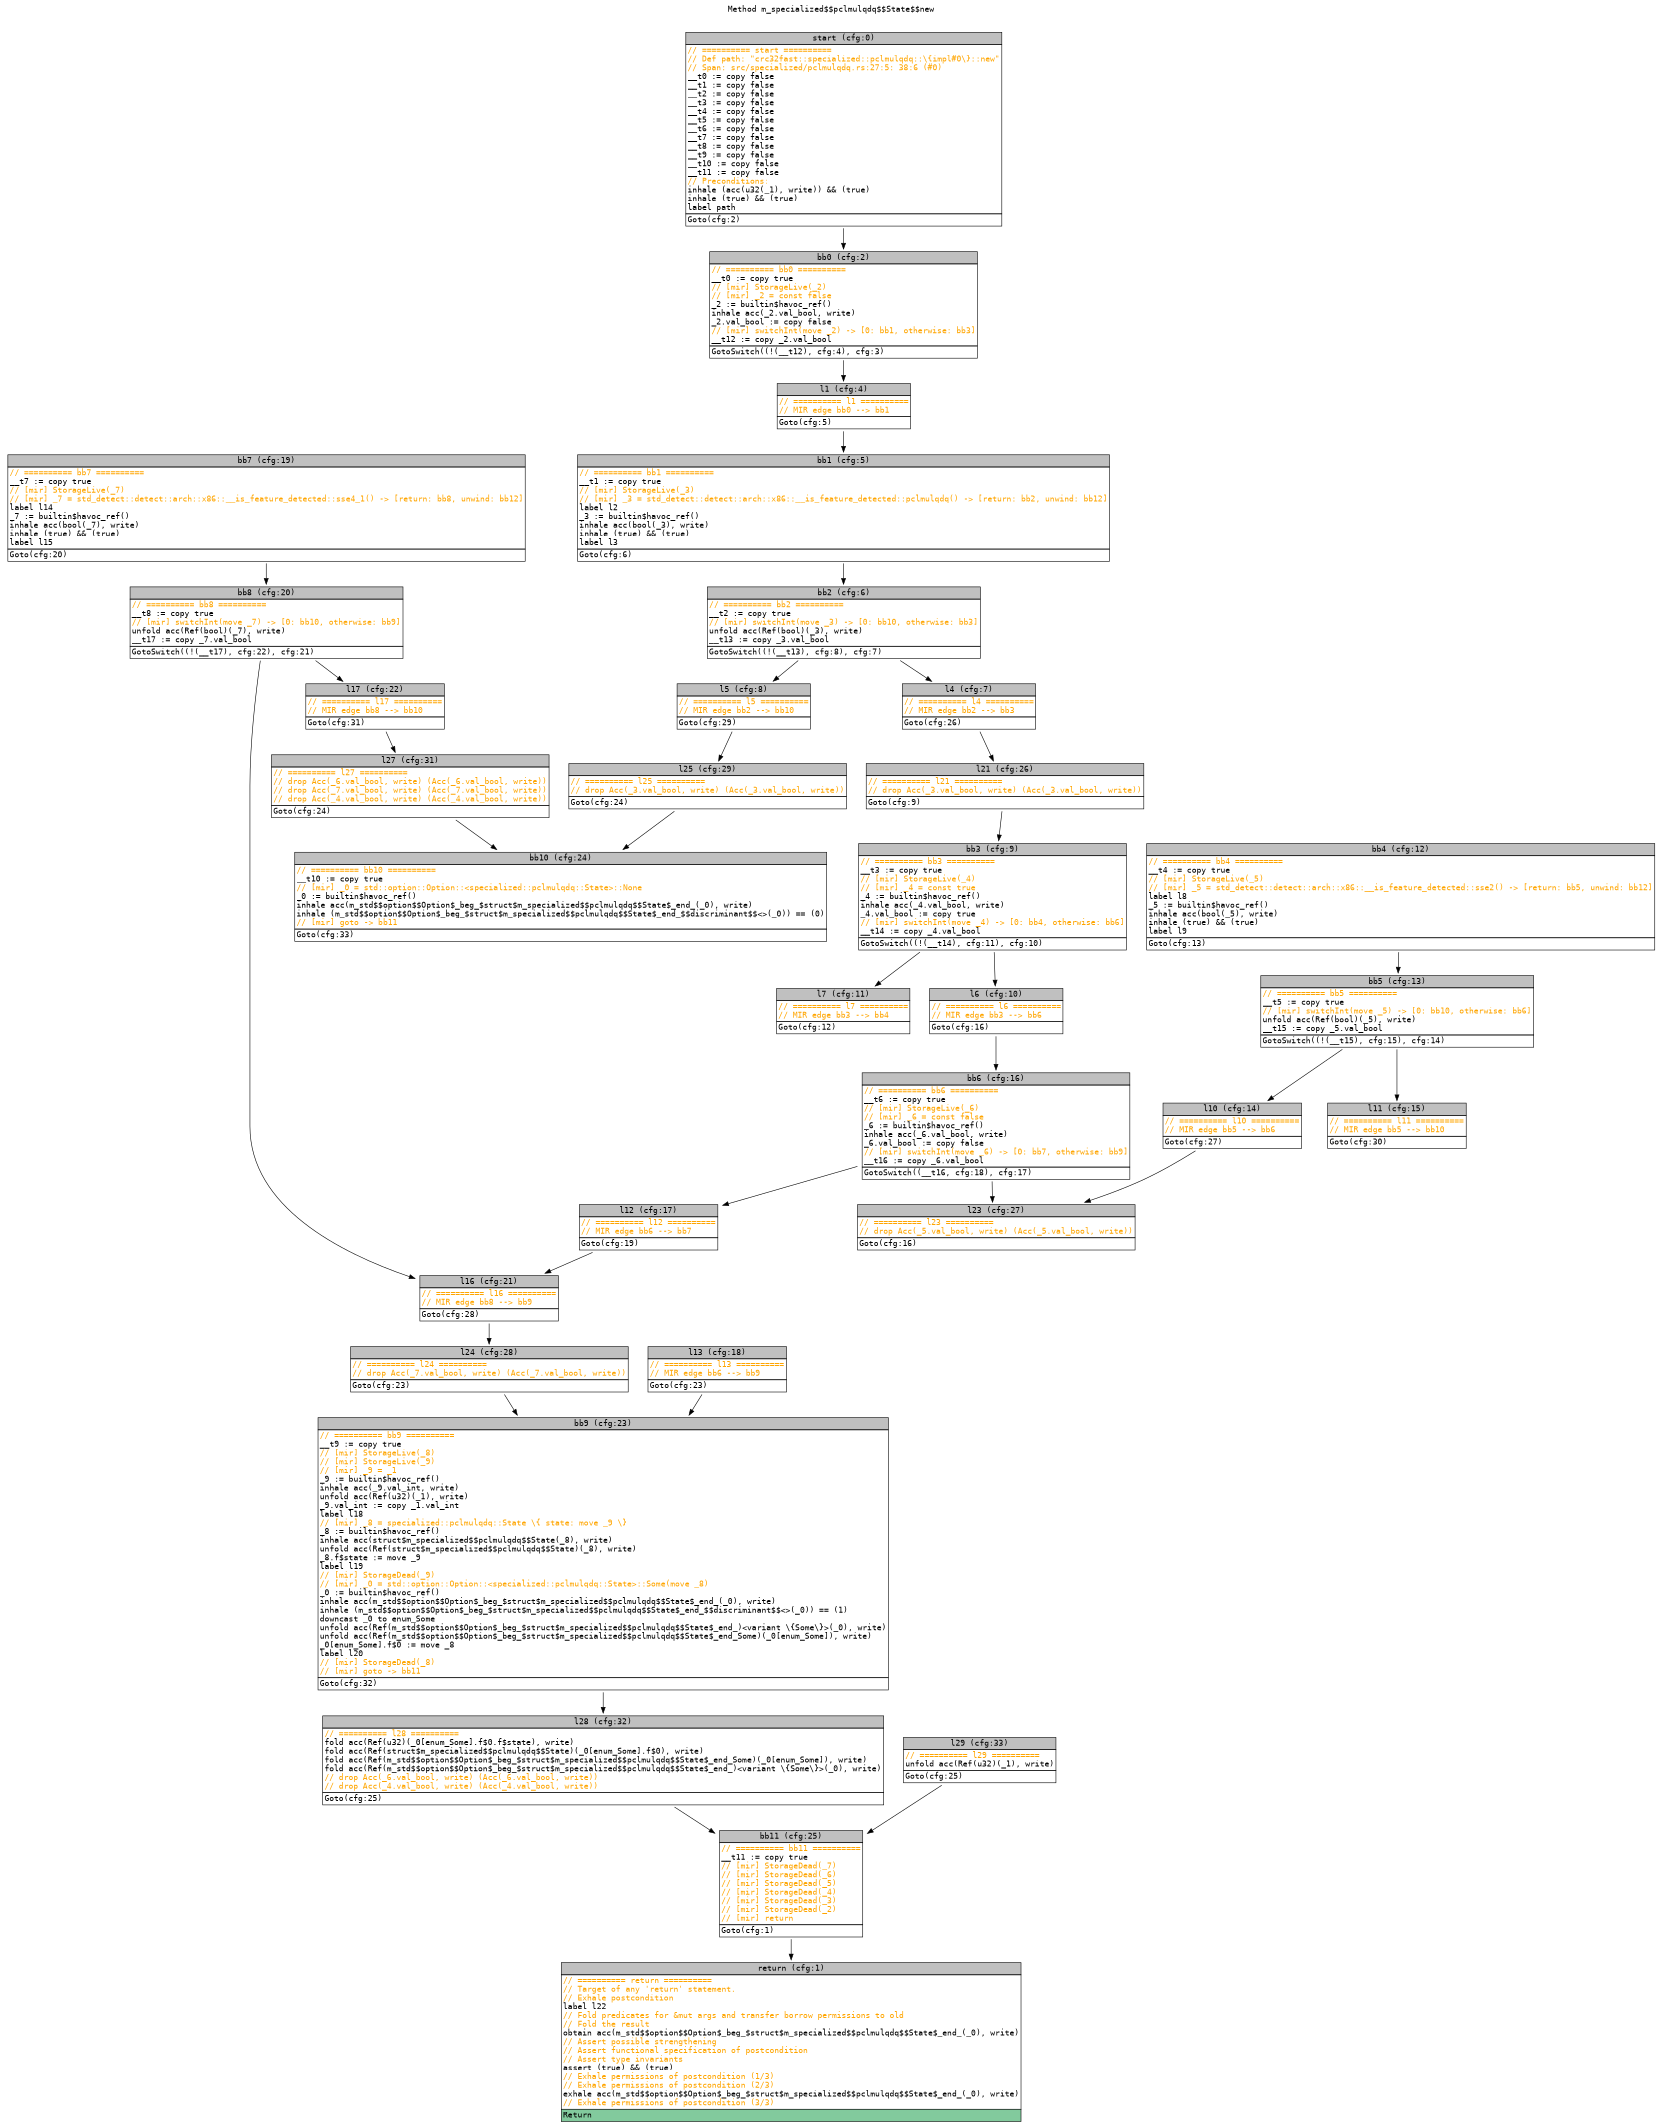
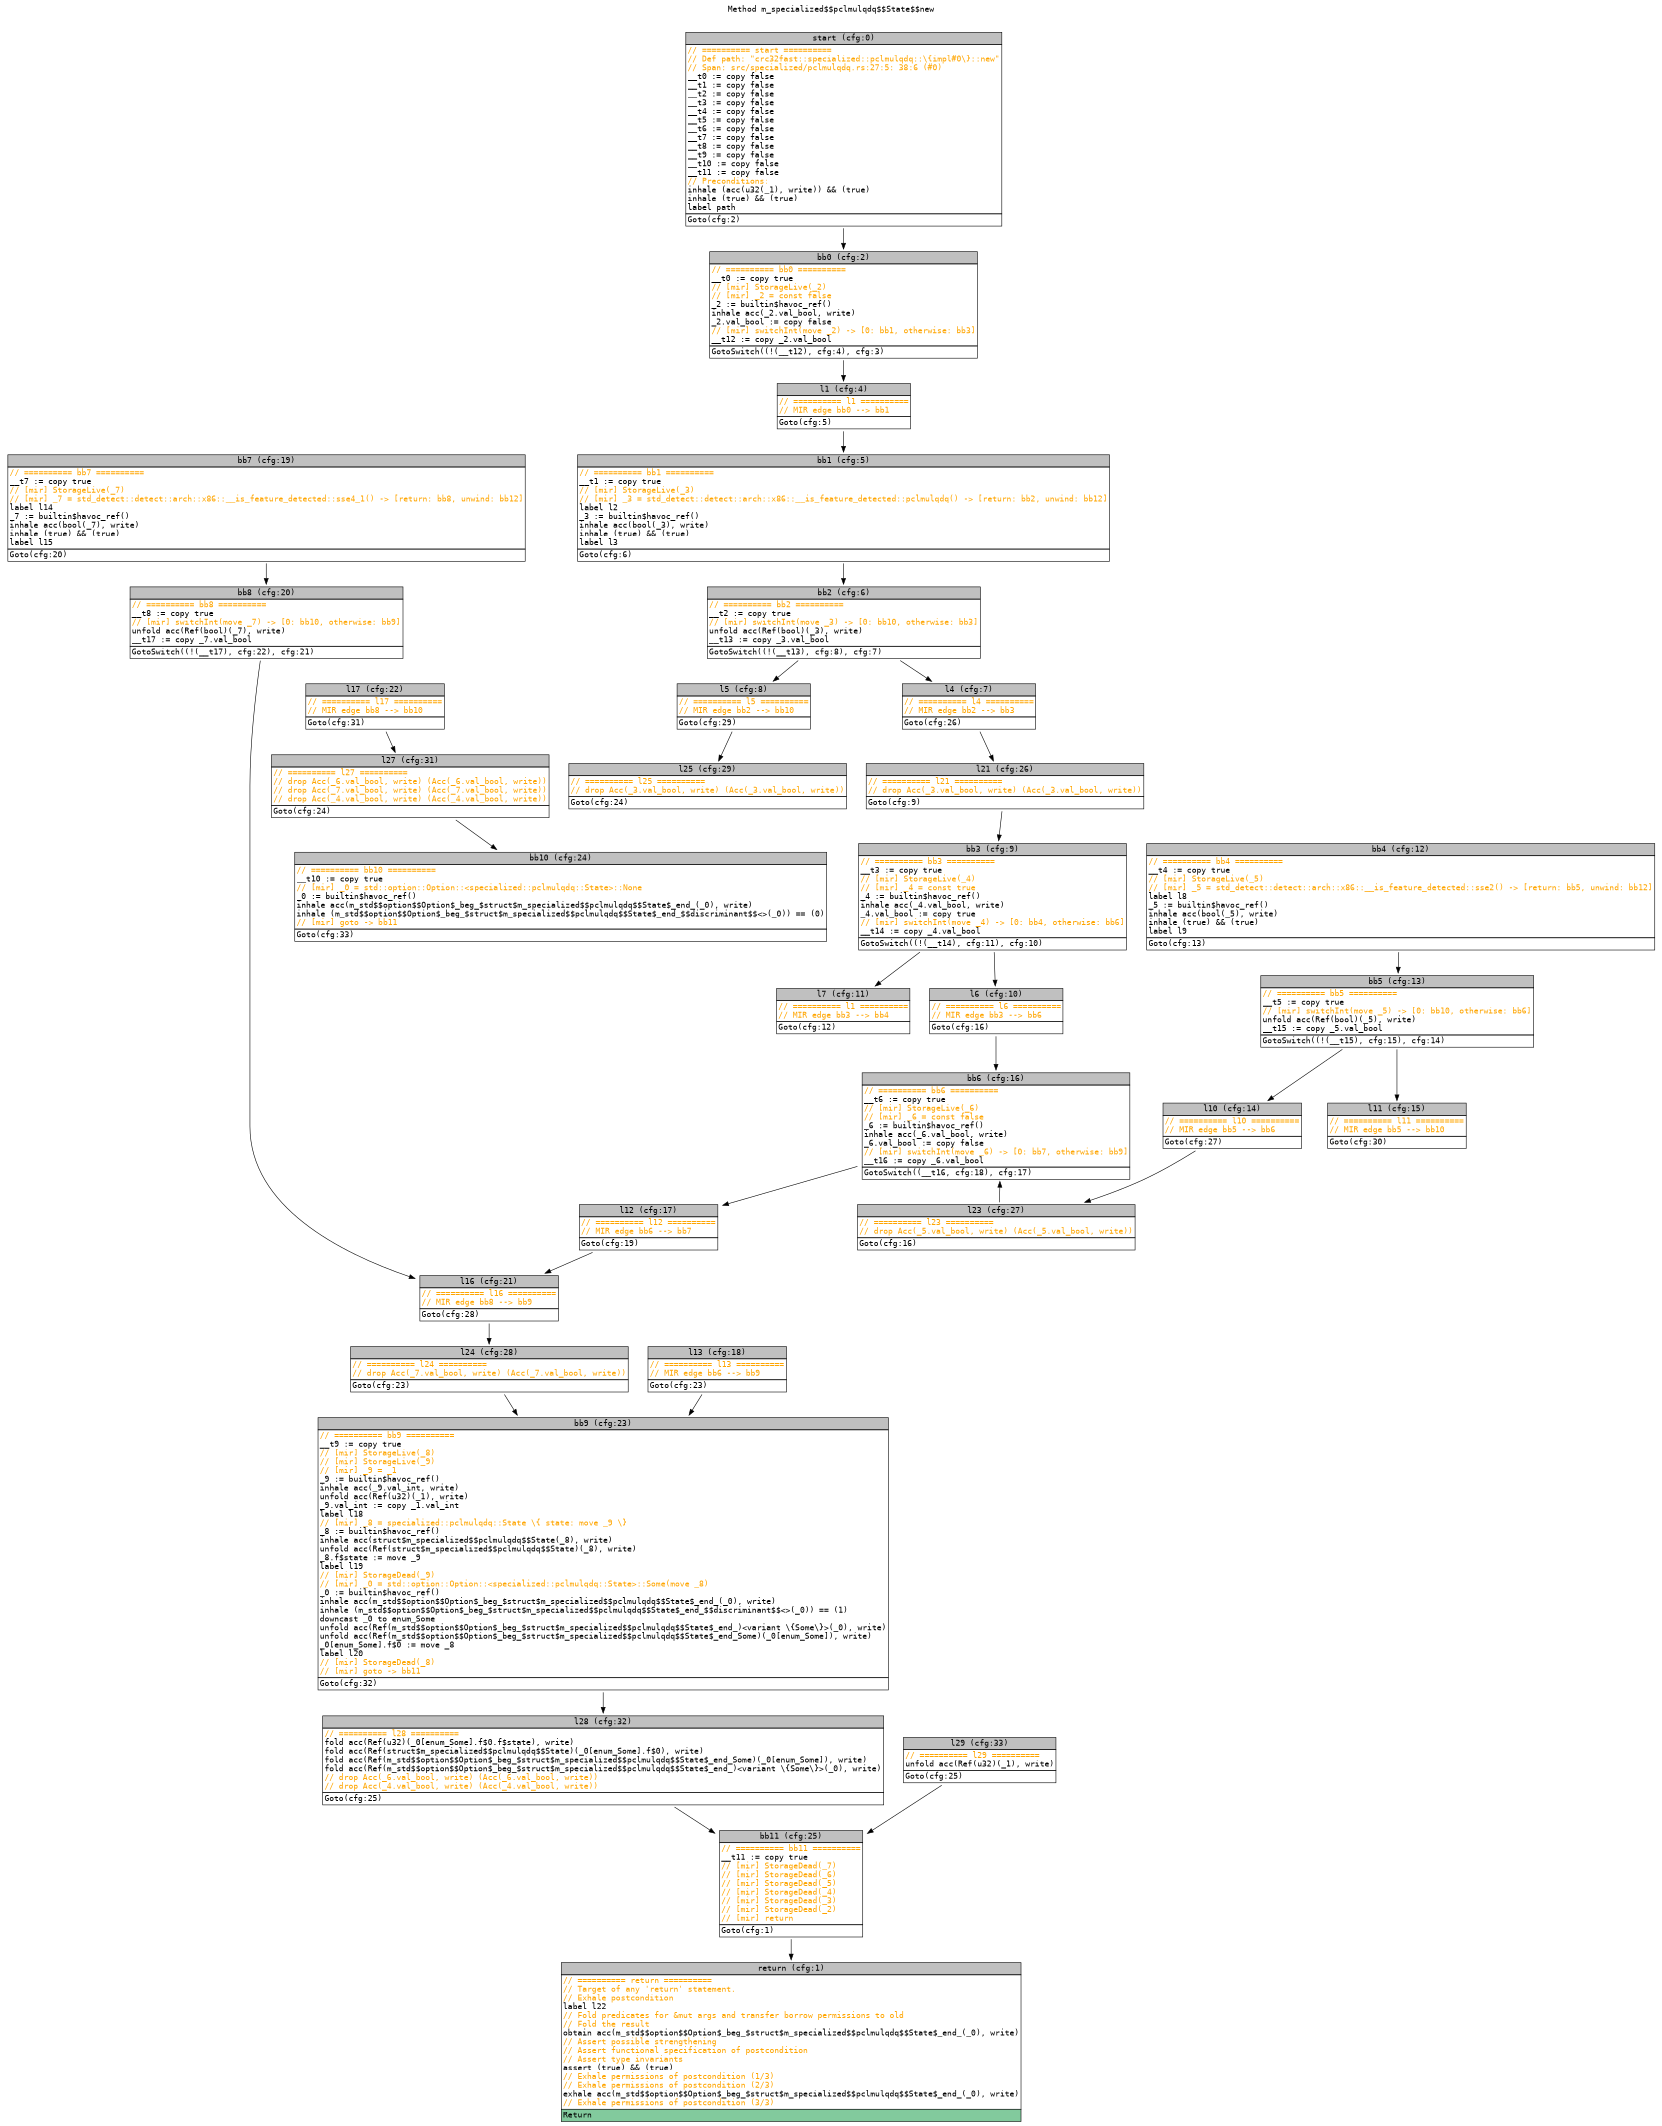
edge "bb8 (cfg:20)" -> "l17 (cfg:22)": removed
edge "l25 (cfg:29)" -> "bb10 (cfg:24)": removed
node "l7 (cfg:11)": text "// ========== l7 ==========" -> "// ========== l1 =========="
edge "bb6 (cfg:16)" -> "l23 (cfg:27)": reversed
